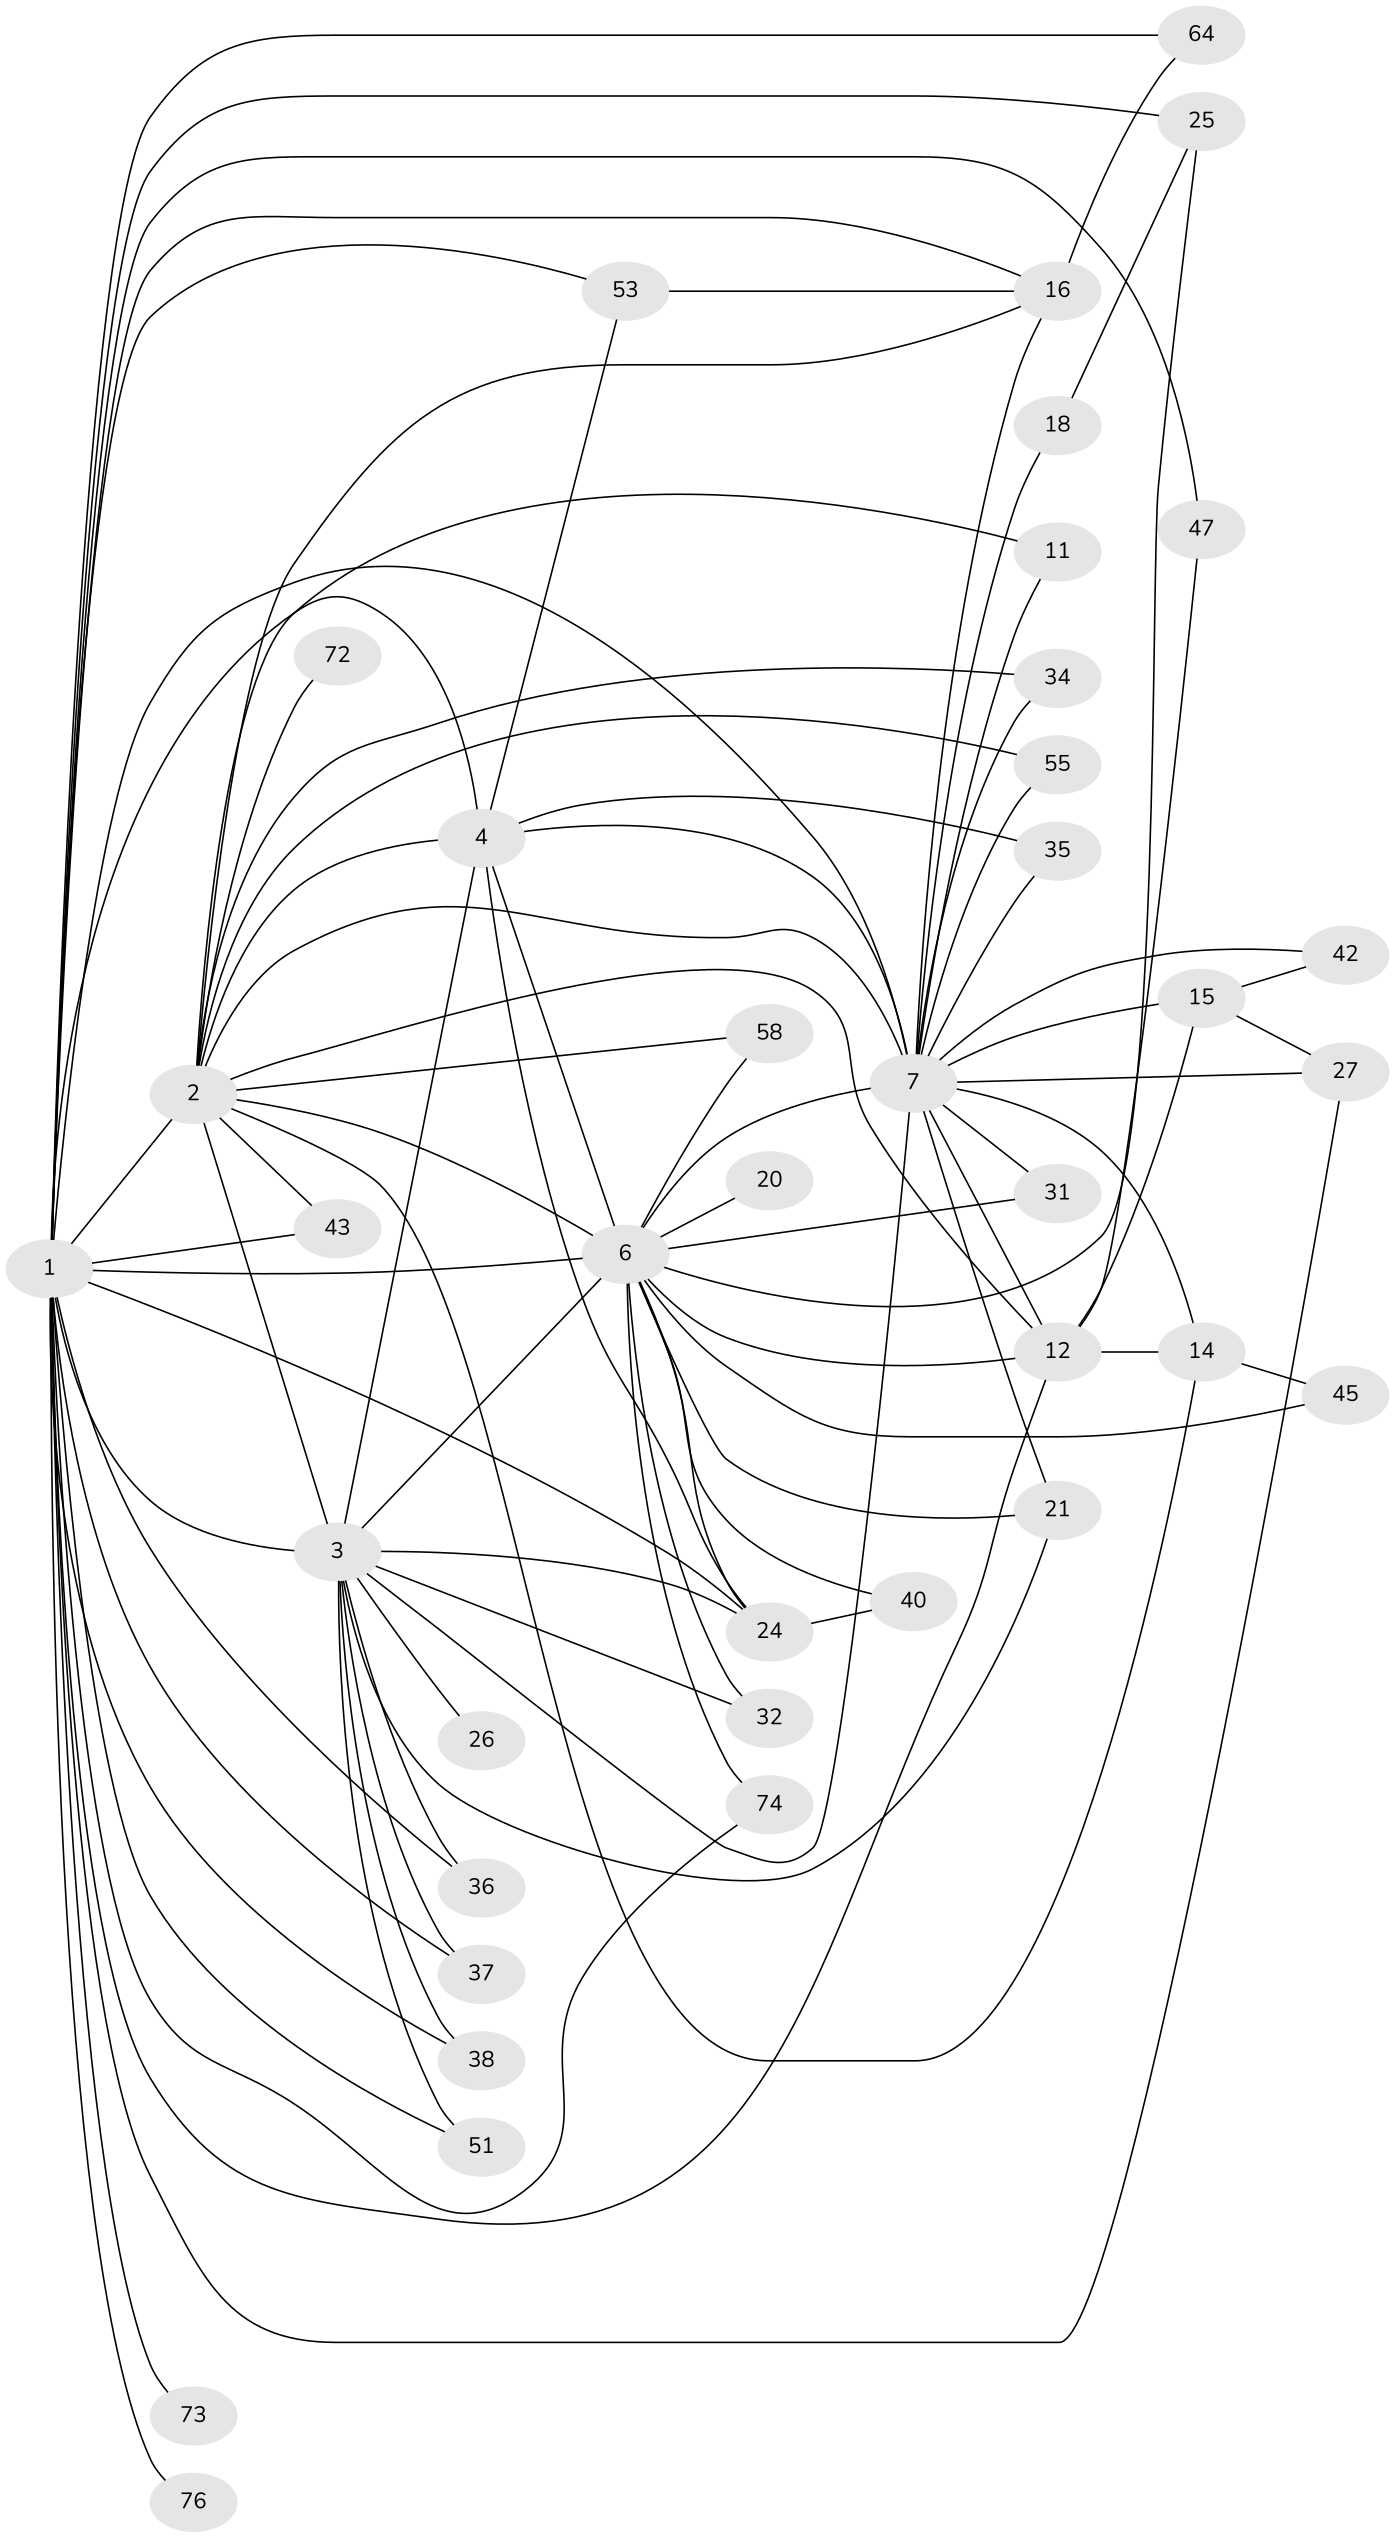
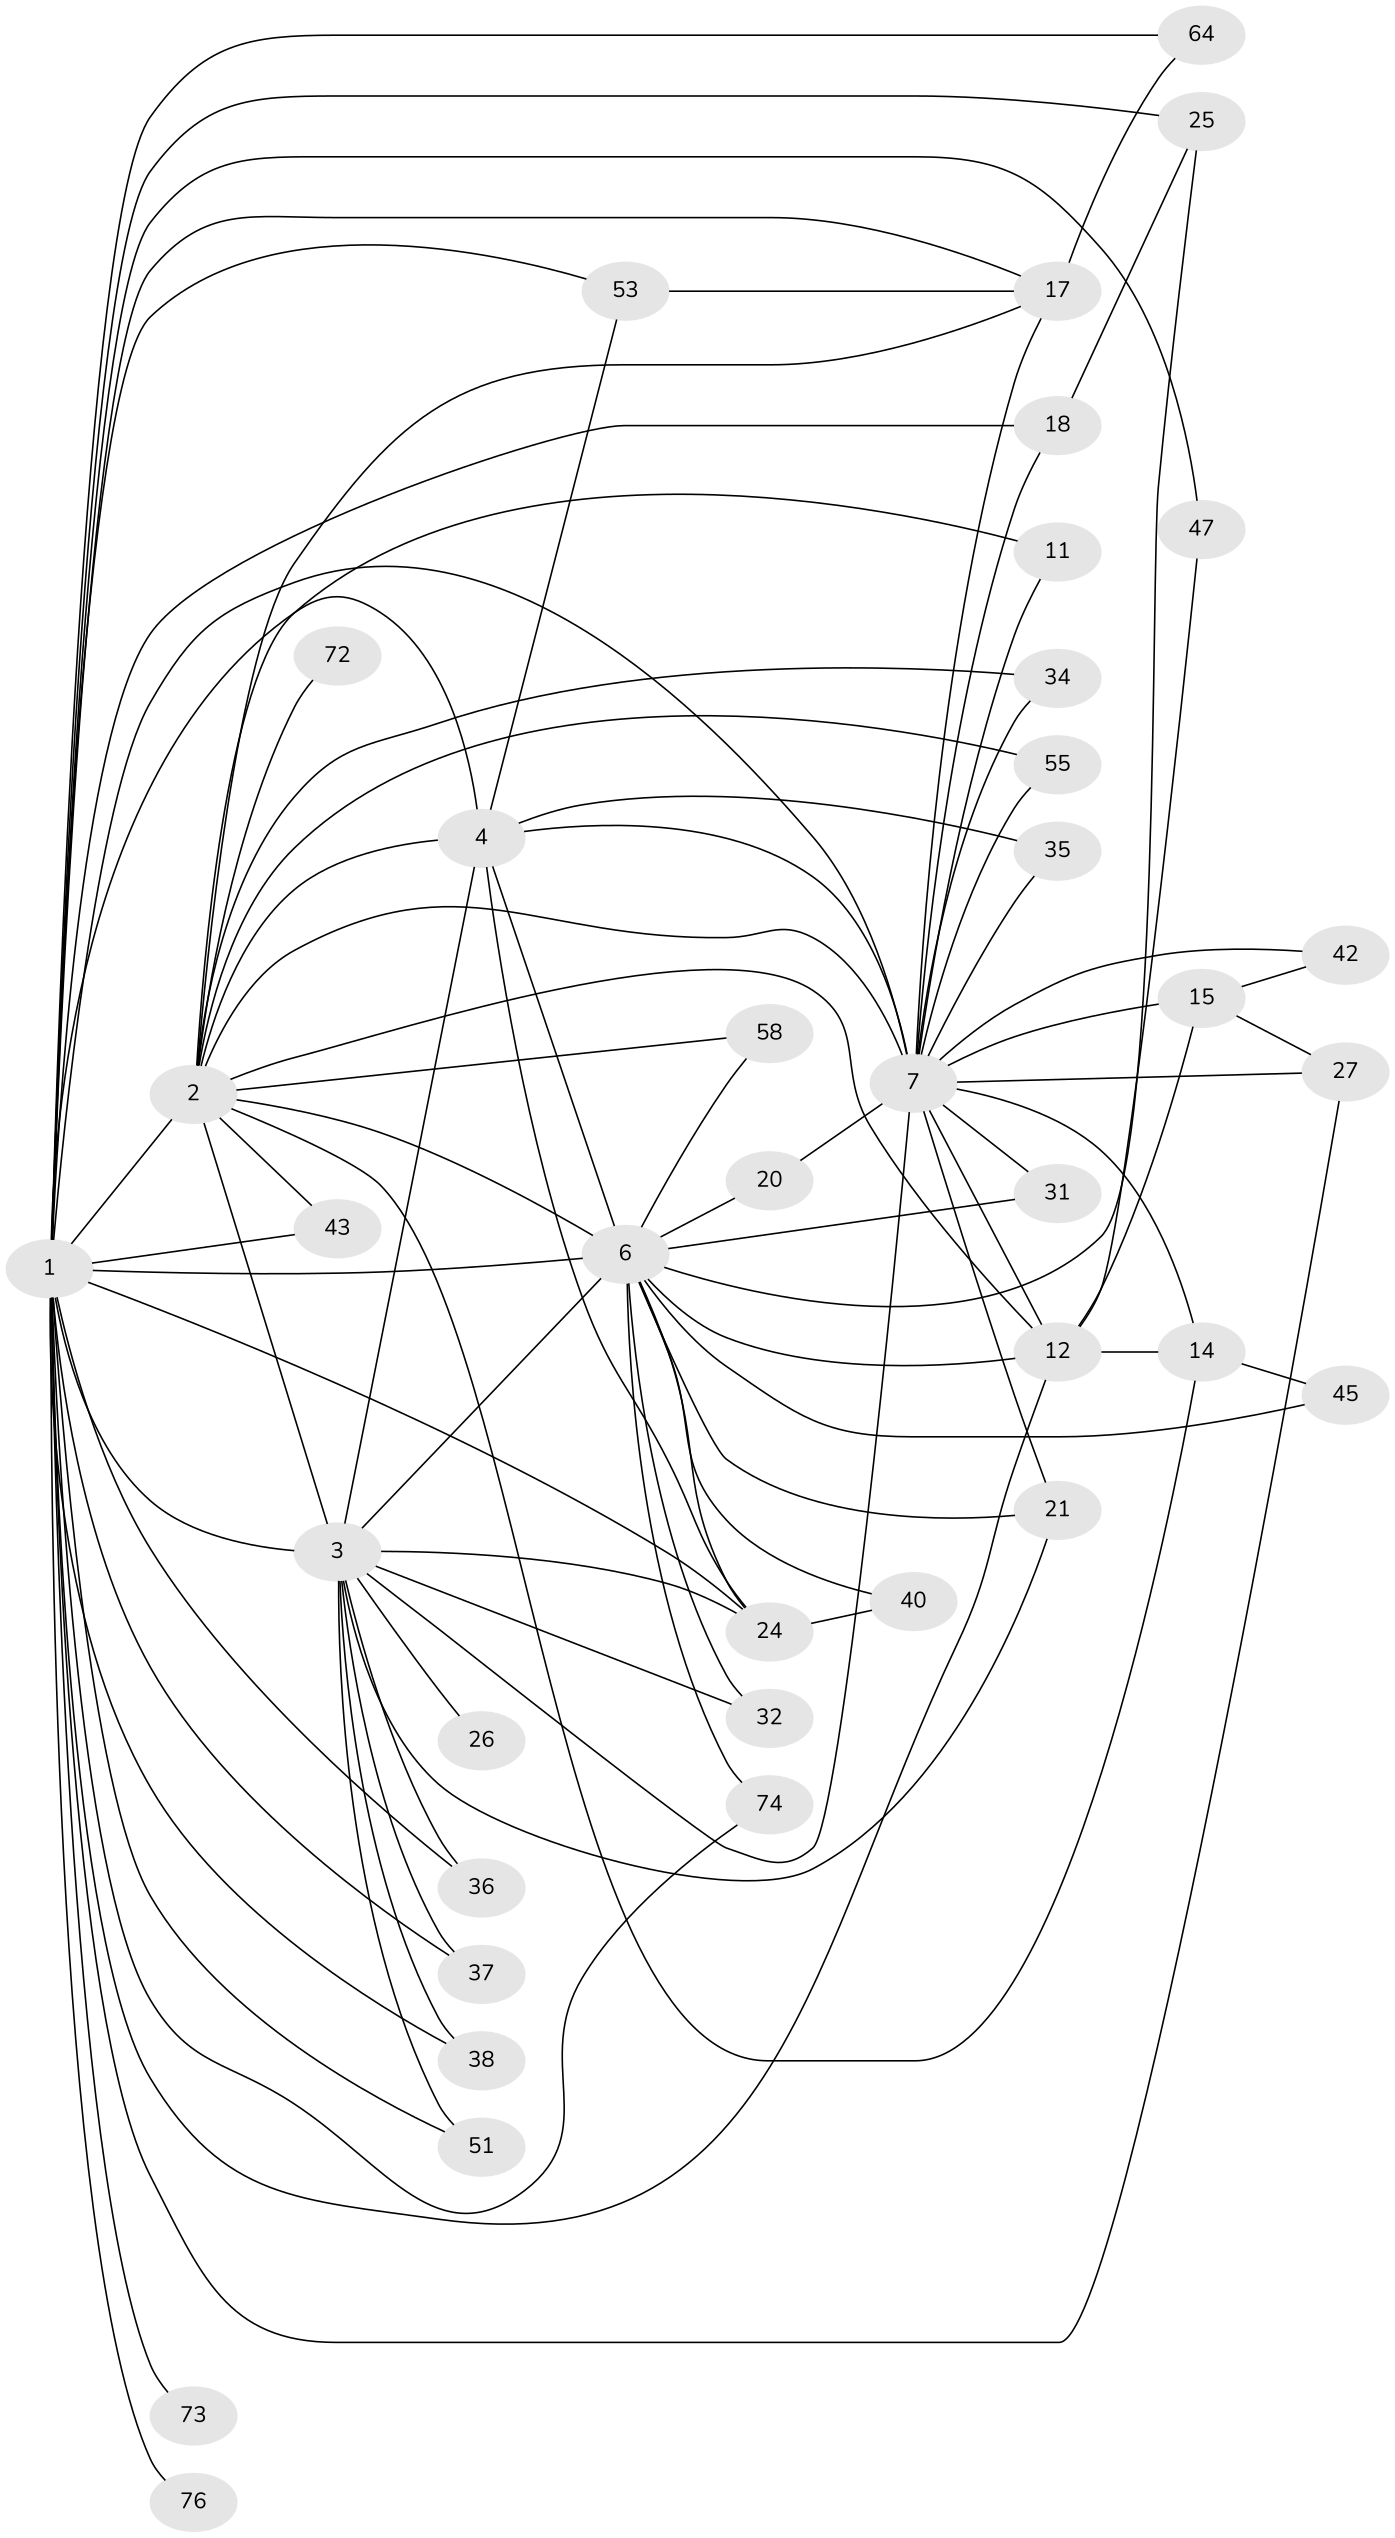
node "16": label "16" -> "17"
edge "18" -- "1": added
edge "7" -- "6": now "7" -- "20"
